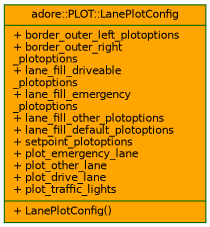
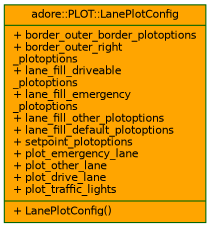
node "adore::PLOT::LanePlotConfig": text "+ border_outer_left_plotoptions" -> "+ border_outer_border_plotoptions"
